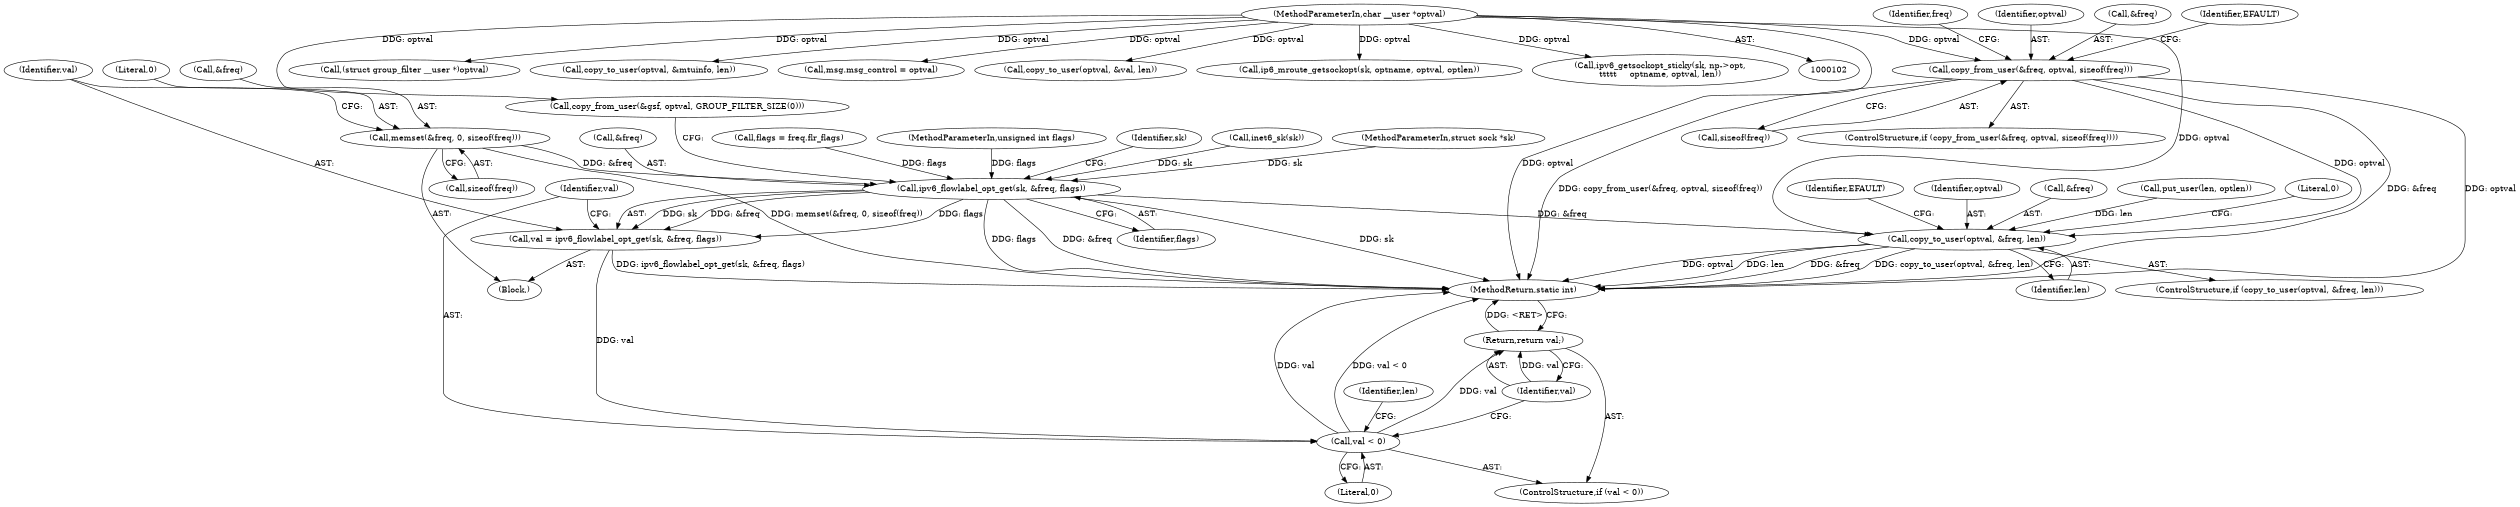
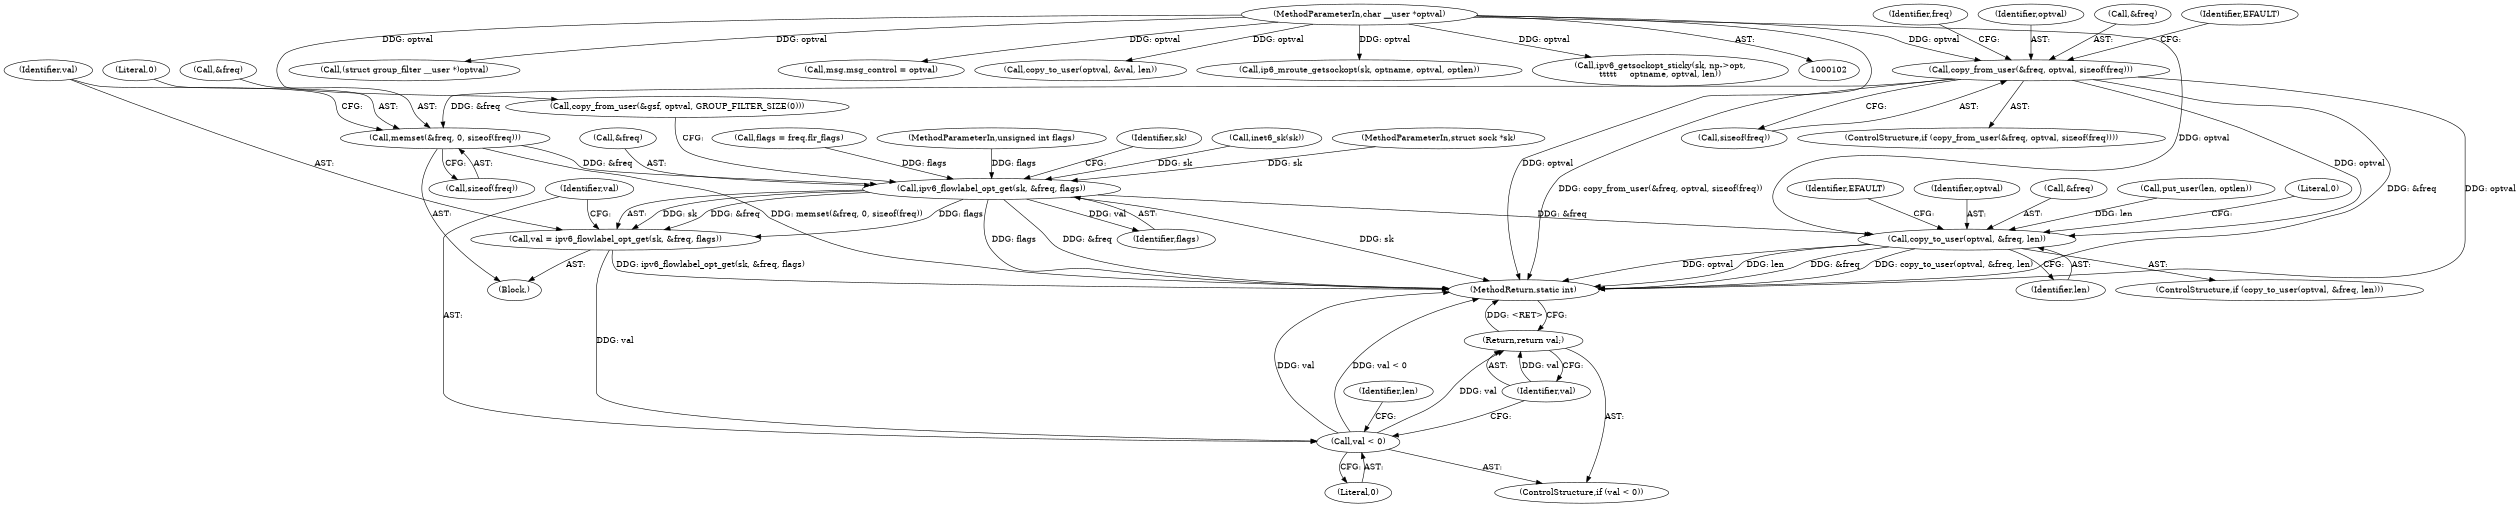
node "(Call,copy_to_user(optval, &mtuinfo, len))": removed
edge "(Call,copy_from_user(&freq, optval, sizeof(freq)))" -> "(Call,memset(&freq, 0, sizeof(freq)))": added, label "DDG: &freq"
edge "(Call,ipv6_flowlabel_opt_get(sk, &freq, flags))" -> "(Identifier,flags)": label "CFG: " -> "DDG: val"
